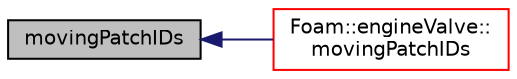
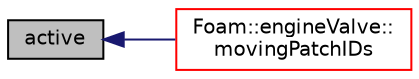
node "movingPatchIDs": label "movingPatchIDs" -> "active"
